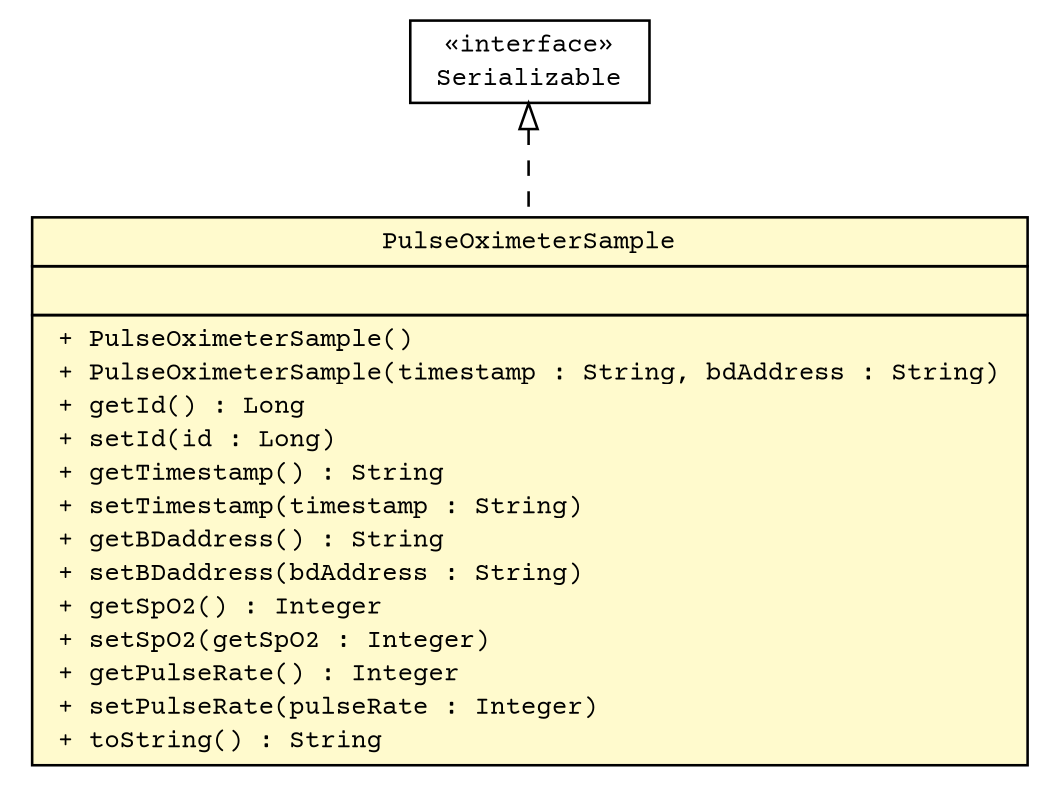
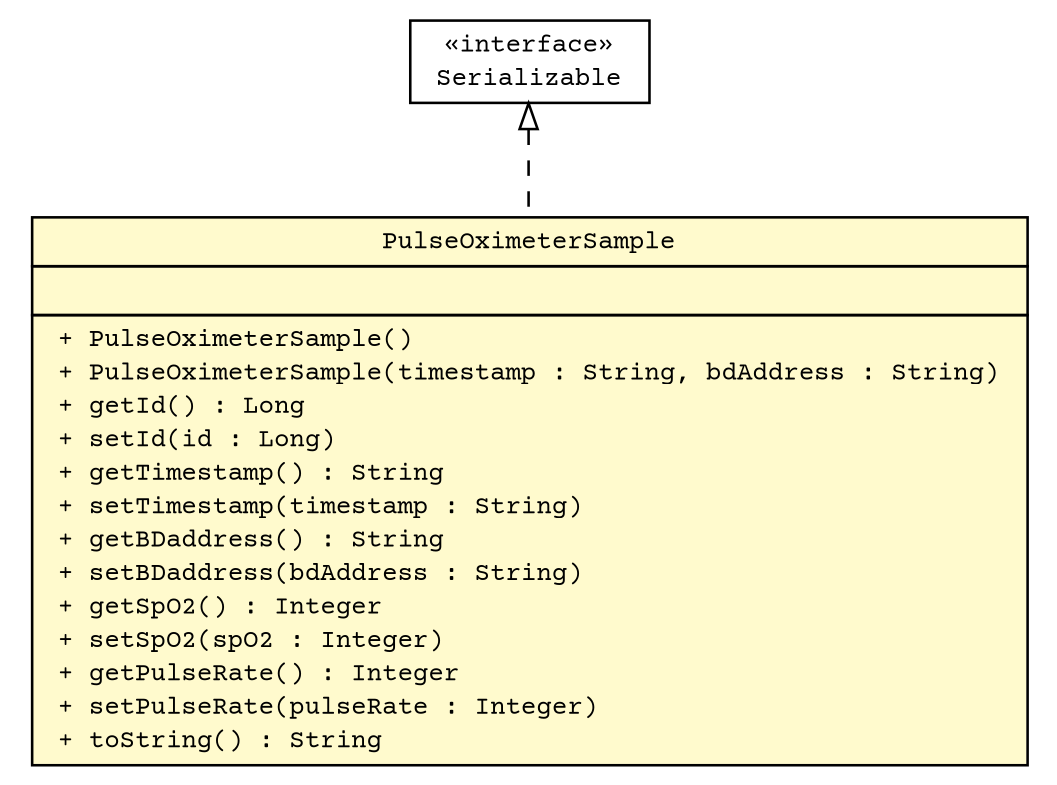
node "PulseOximeterSample": text "+ setSpO2(getSpO2 : Integer)" -> "+ setSpO2(spO2 : Integer)"
